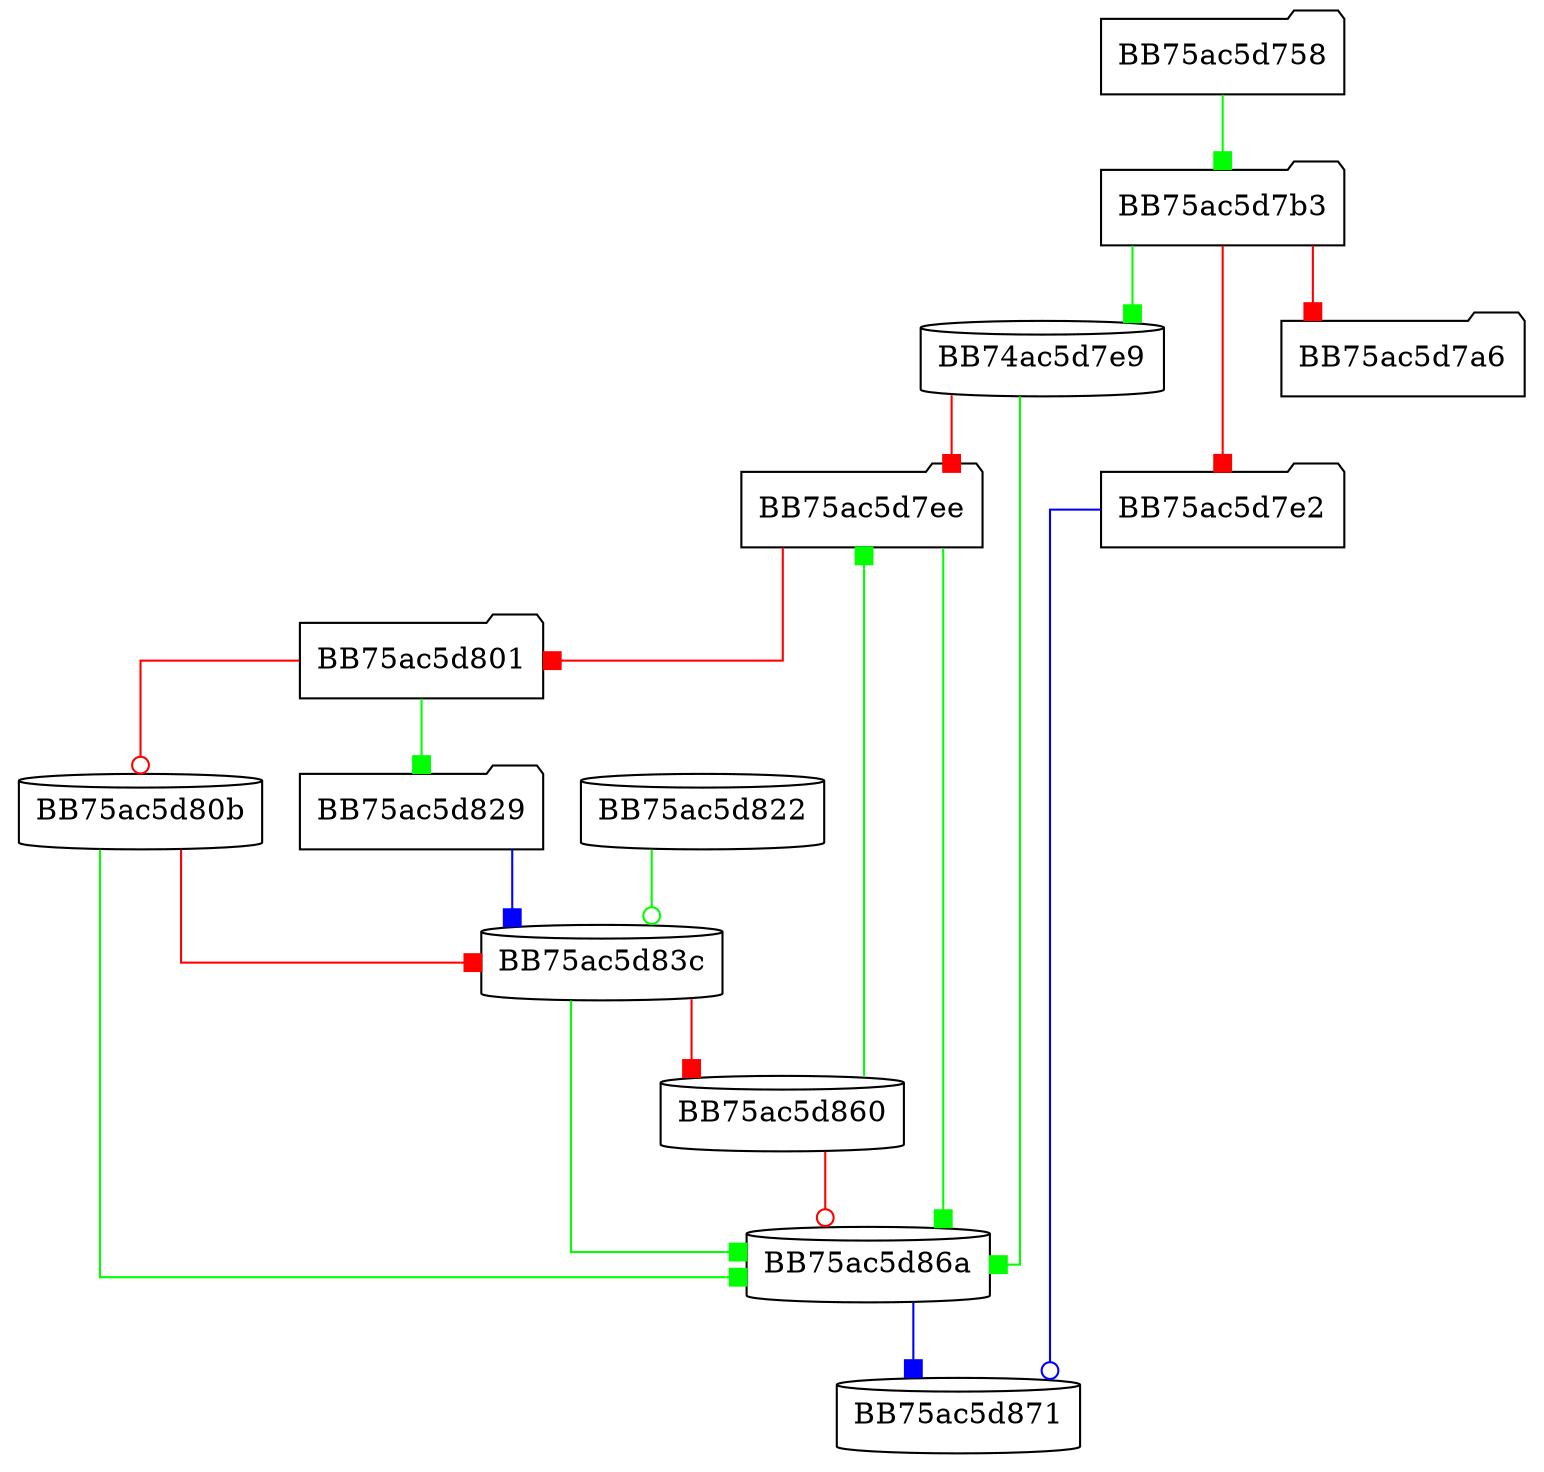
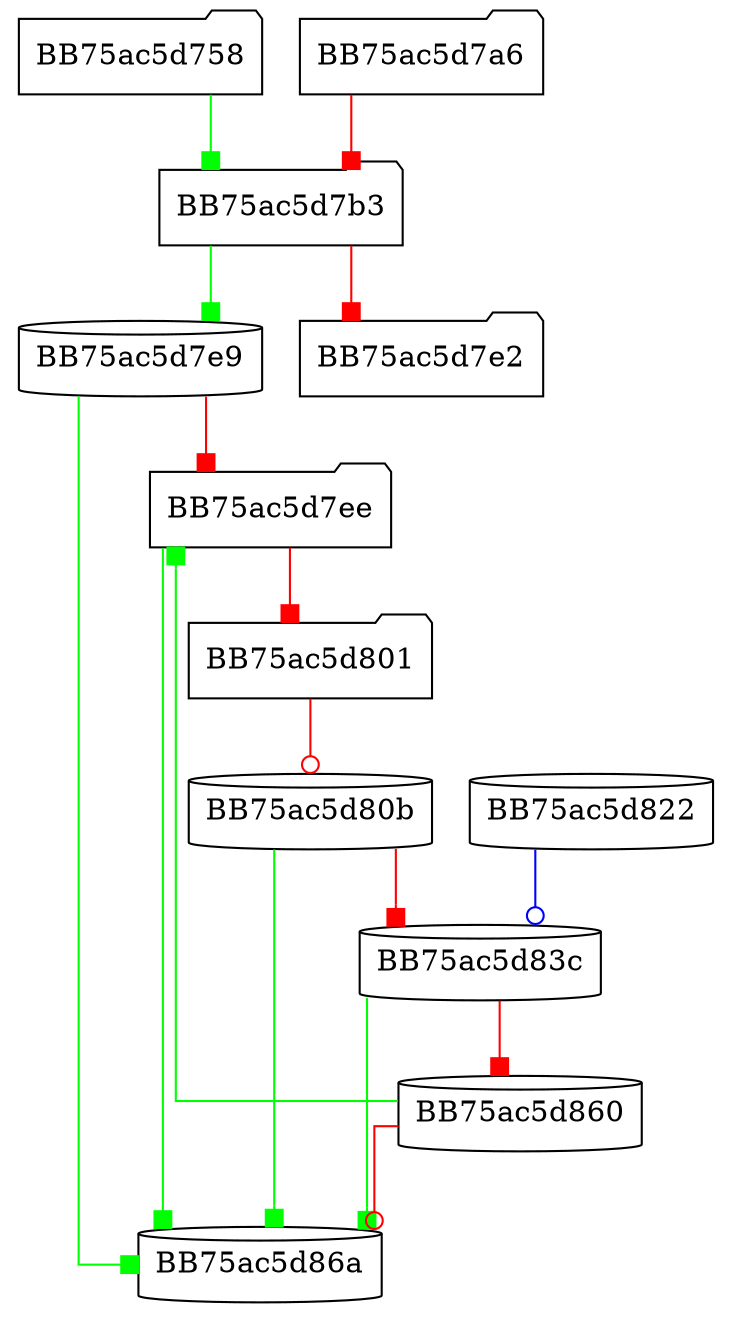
edge "BB75ac5d7b3" -> "BB75ac5d7a6": reversed
node "BB74ac5d7e9": label "BB74ac5d7e9" -> "BB75ac5d7e9"
node "BB75ac5d829": removed
edge "BB75ac5d822" -> "BB75ac5d83c": color green -> blue
node "BB75ac5d871": removed
